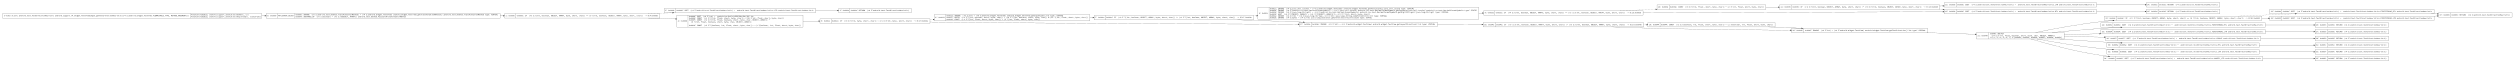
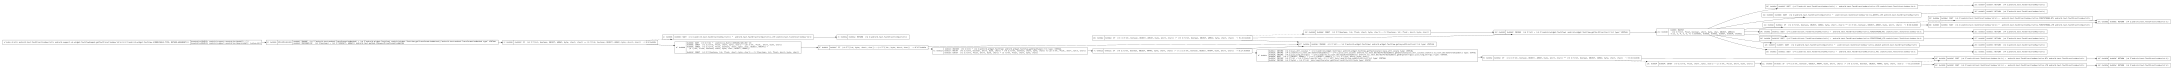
node "0: 0x0000": text "MTH_ENTER_BLOCK" -> "MTH_MTH_BLOCK"
edge "17: 0x003e" -> "18: 0x0042": reversed
